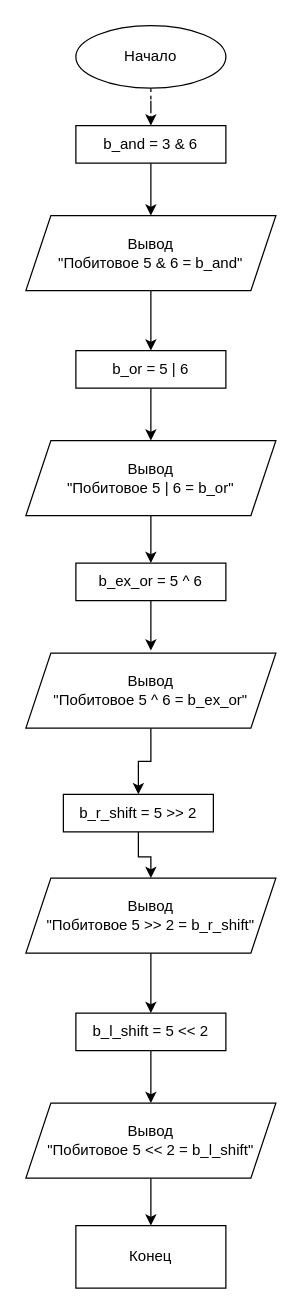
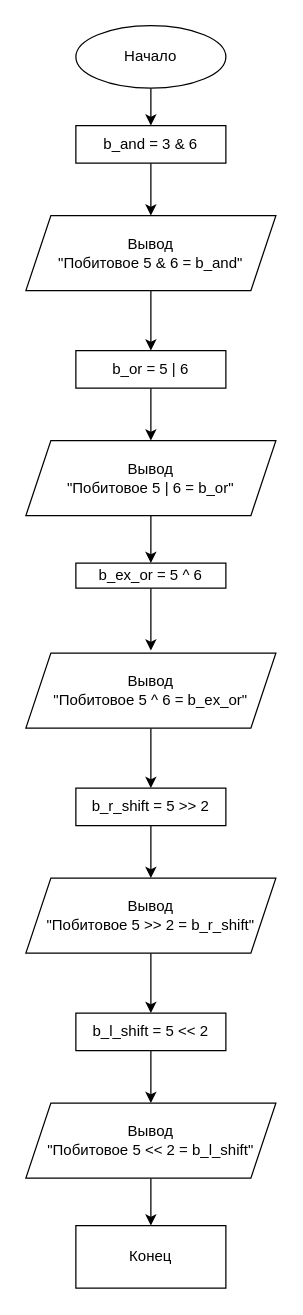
edge "Начало" -> "b_and = 3 & 6": style dashed -> solid
node "b_ex_or = 5 ^ 6": size 150x38 -> 150x25
node "b_r_shift = 5 >> 2": moved (138, 813) -> (151, 807)
